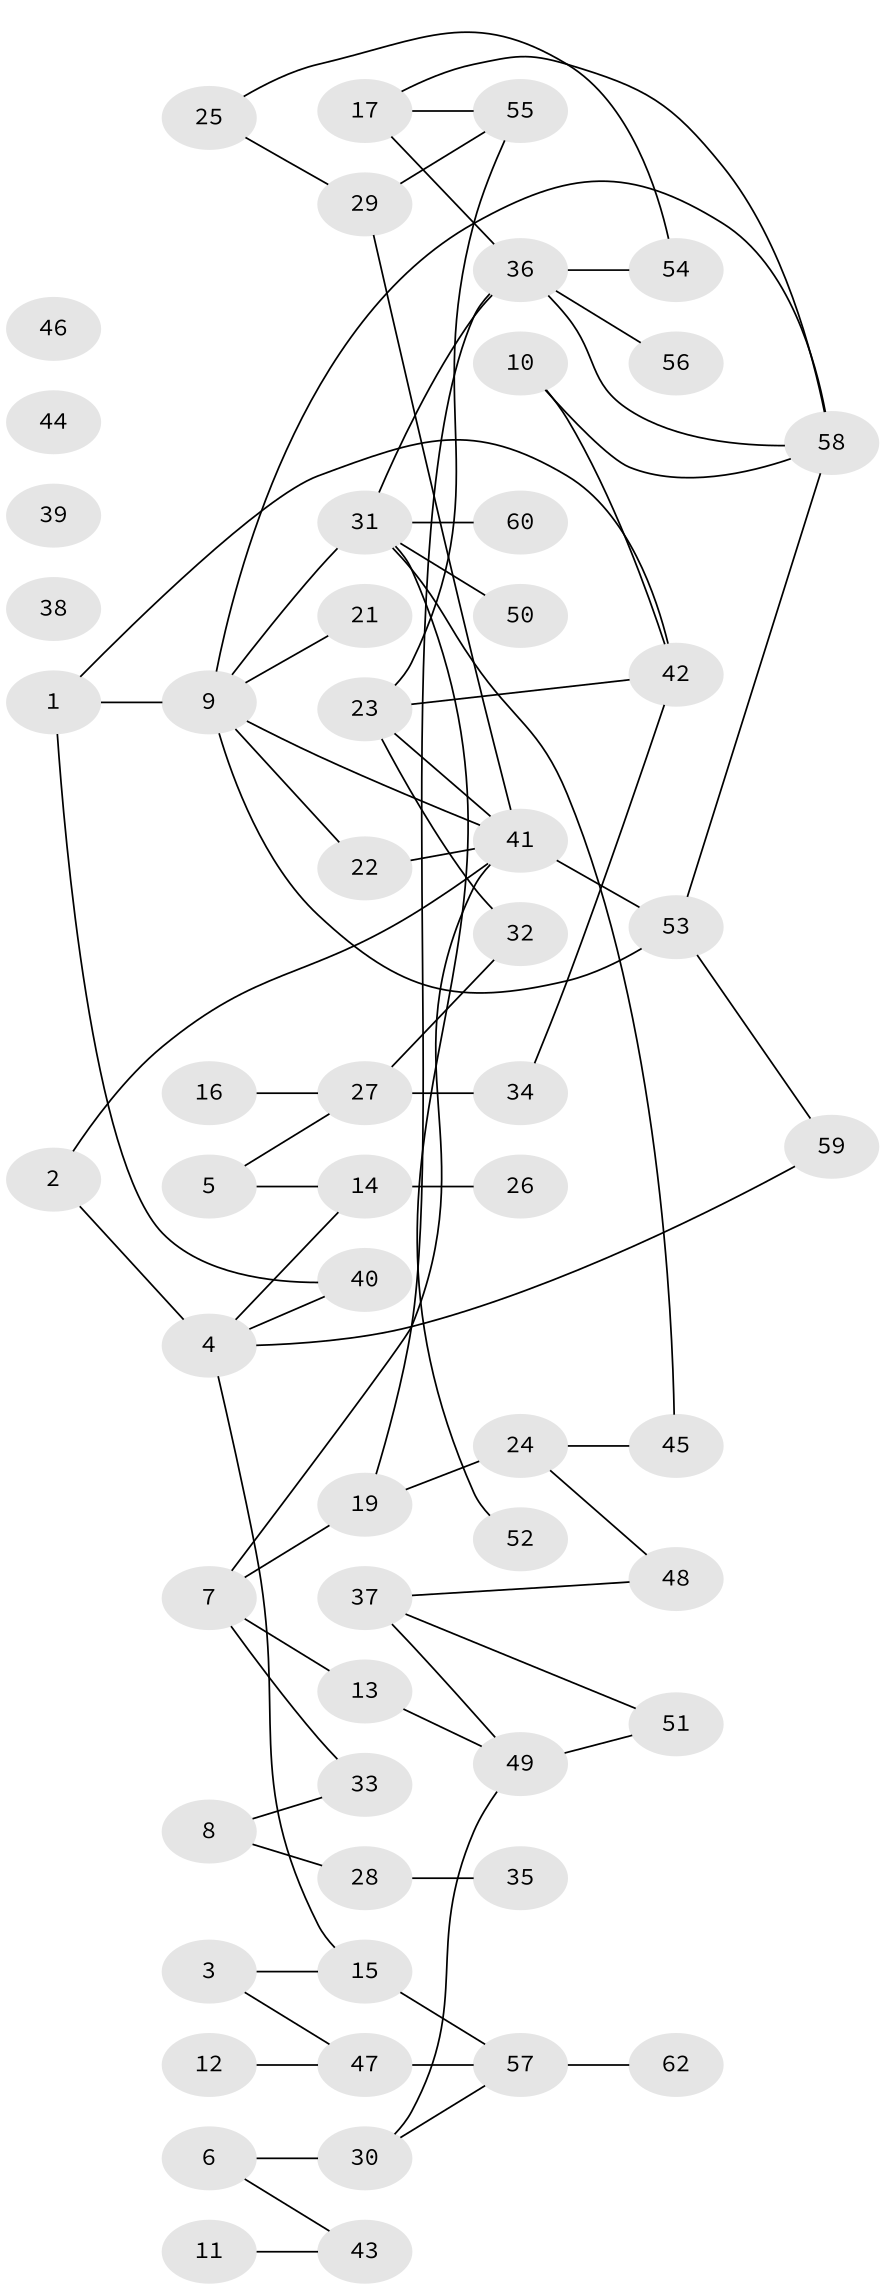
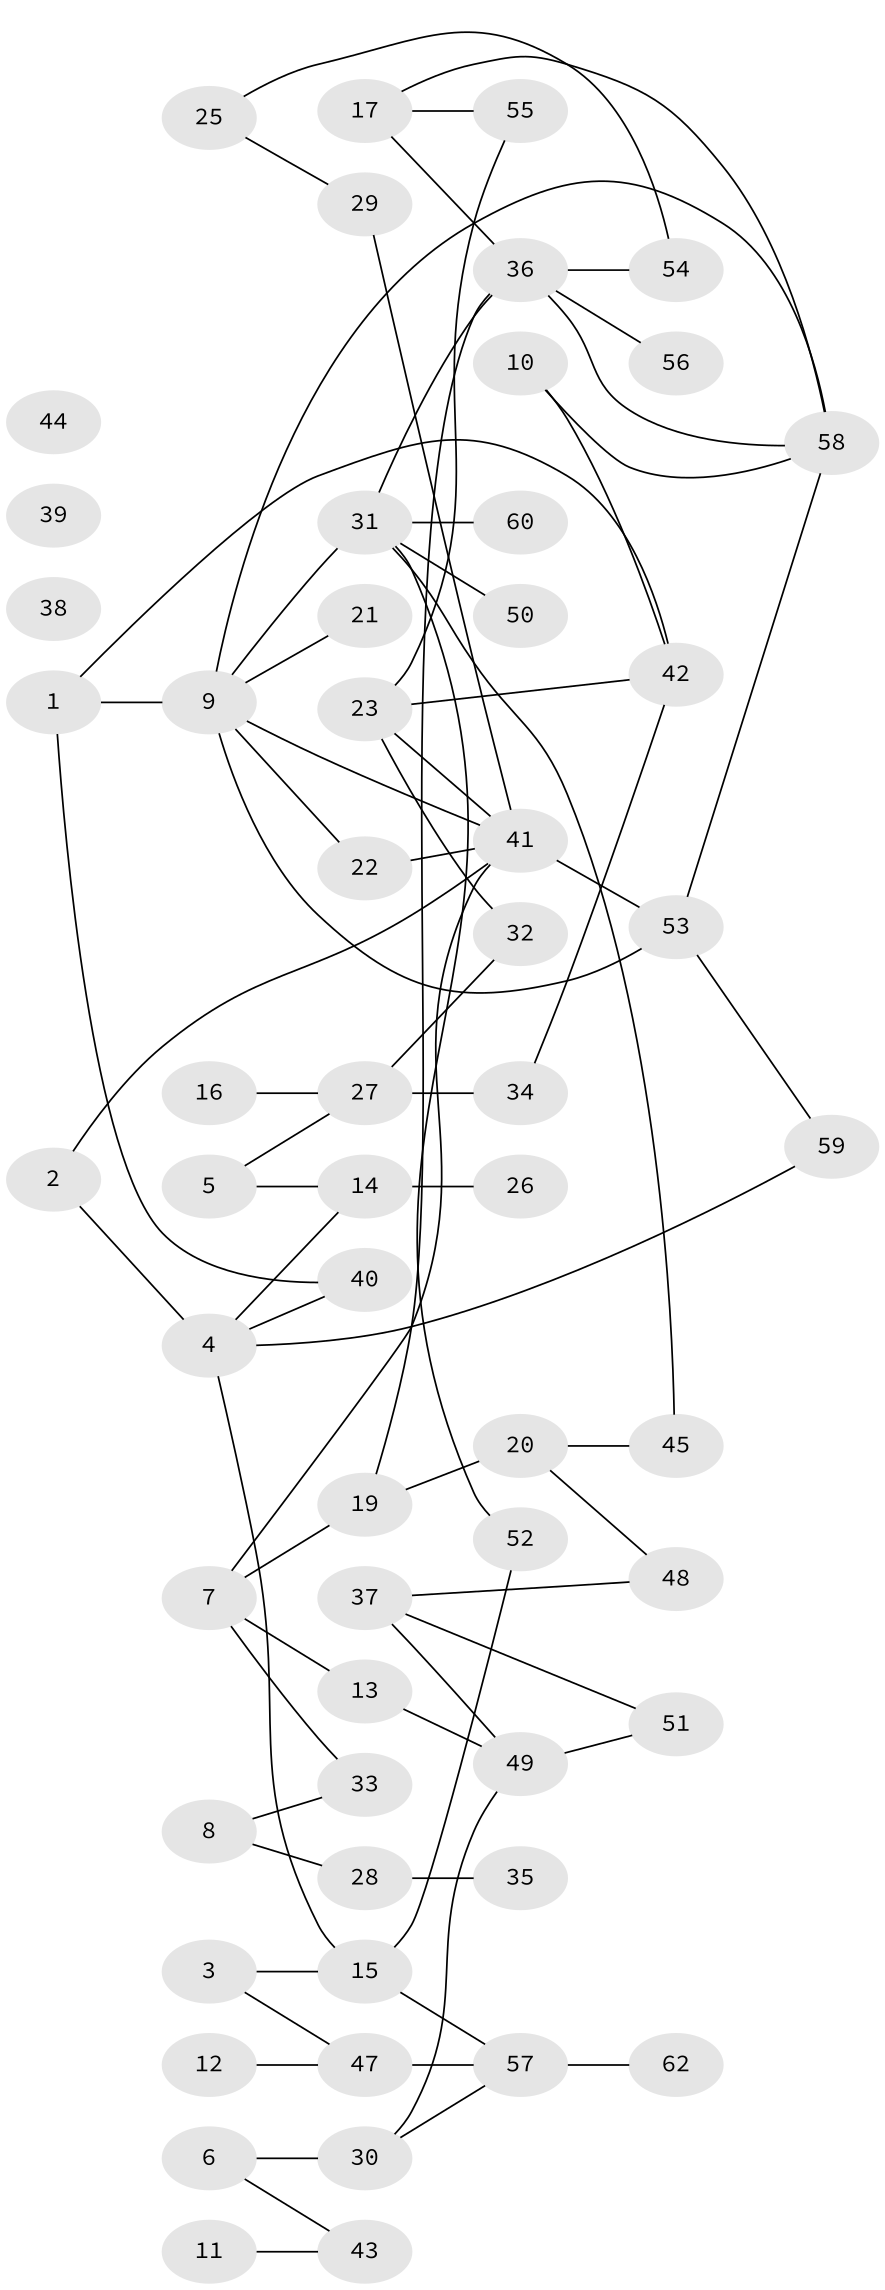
edge "55" -- "29": removed
node "46": removed
node "24": label "24" -> "20"
edge "52" -- "15": added
